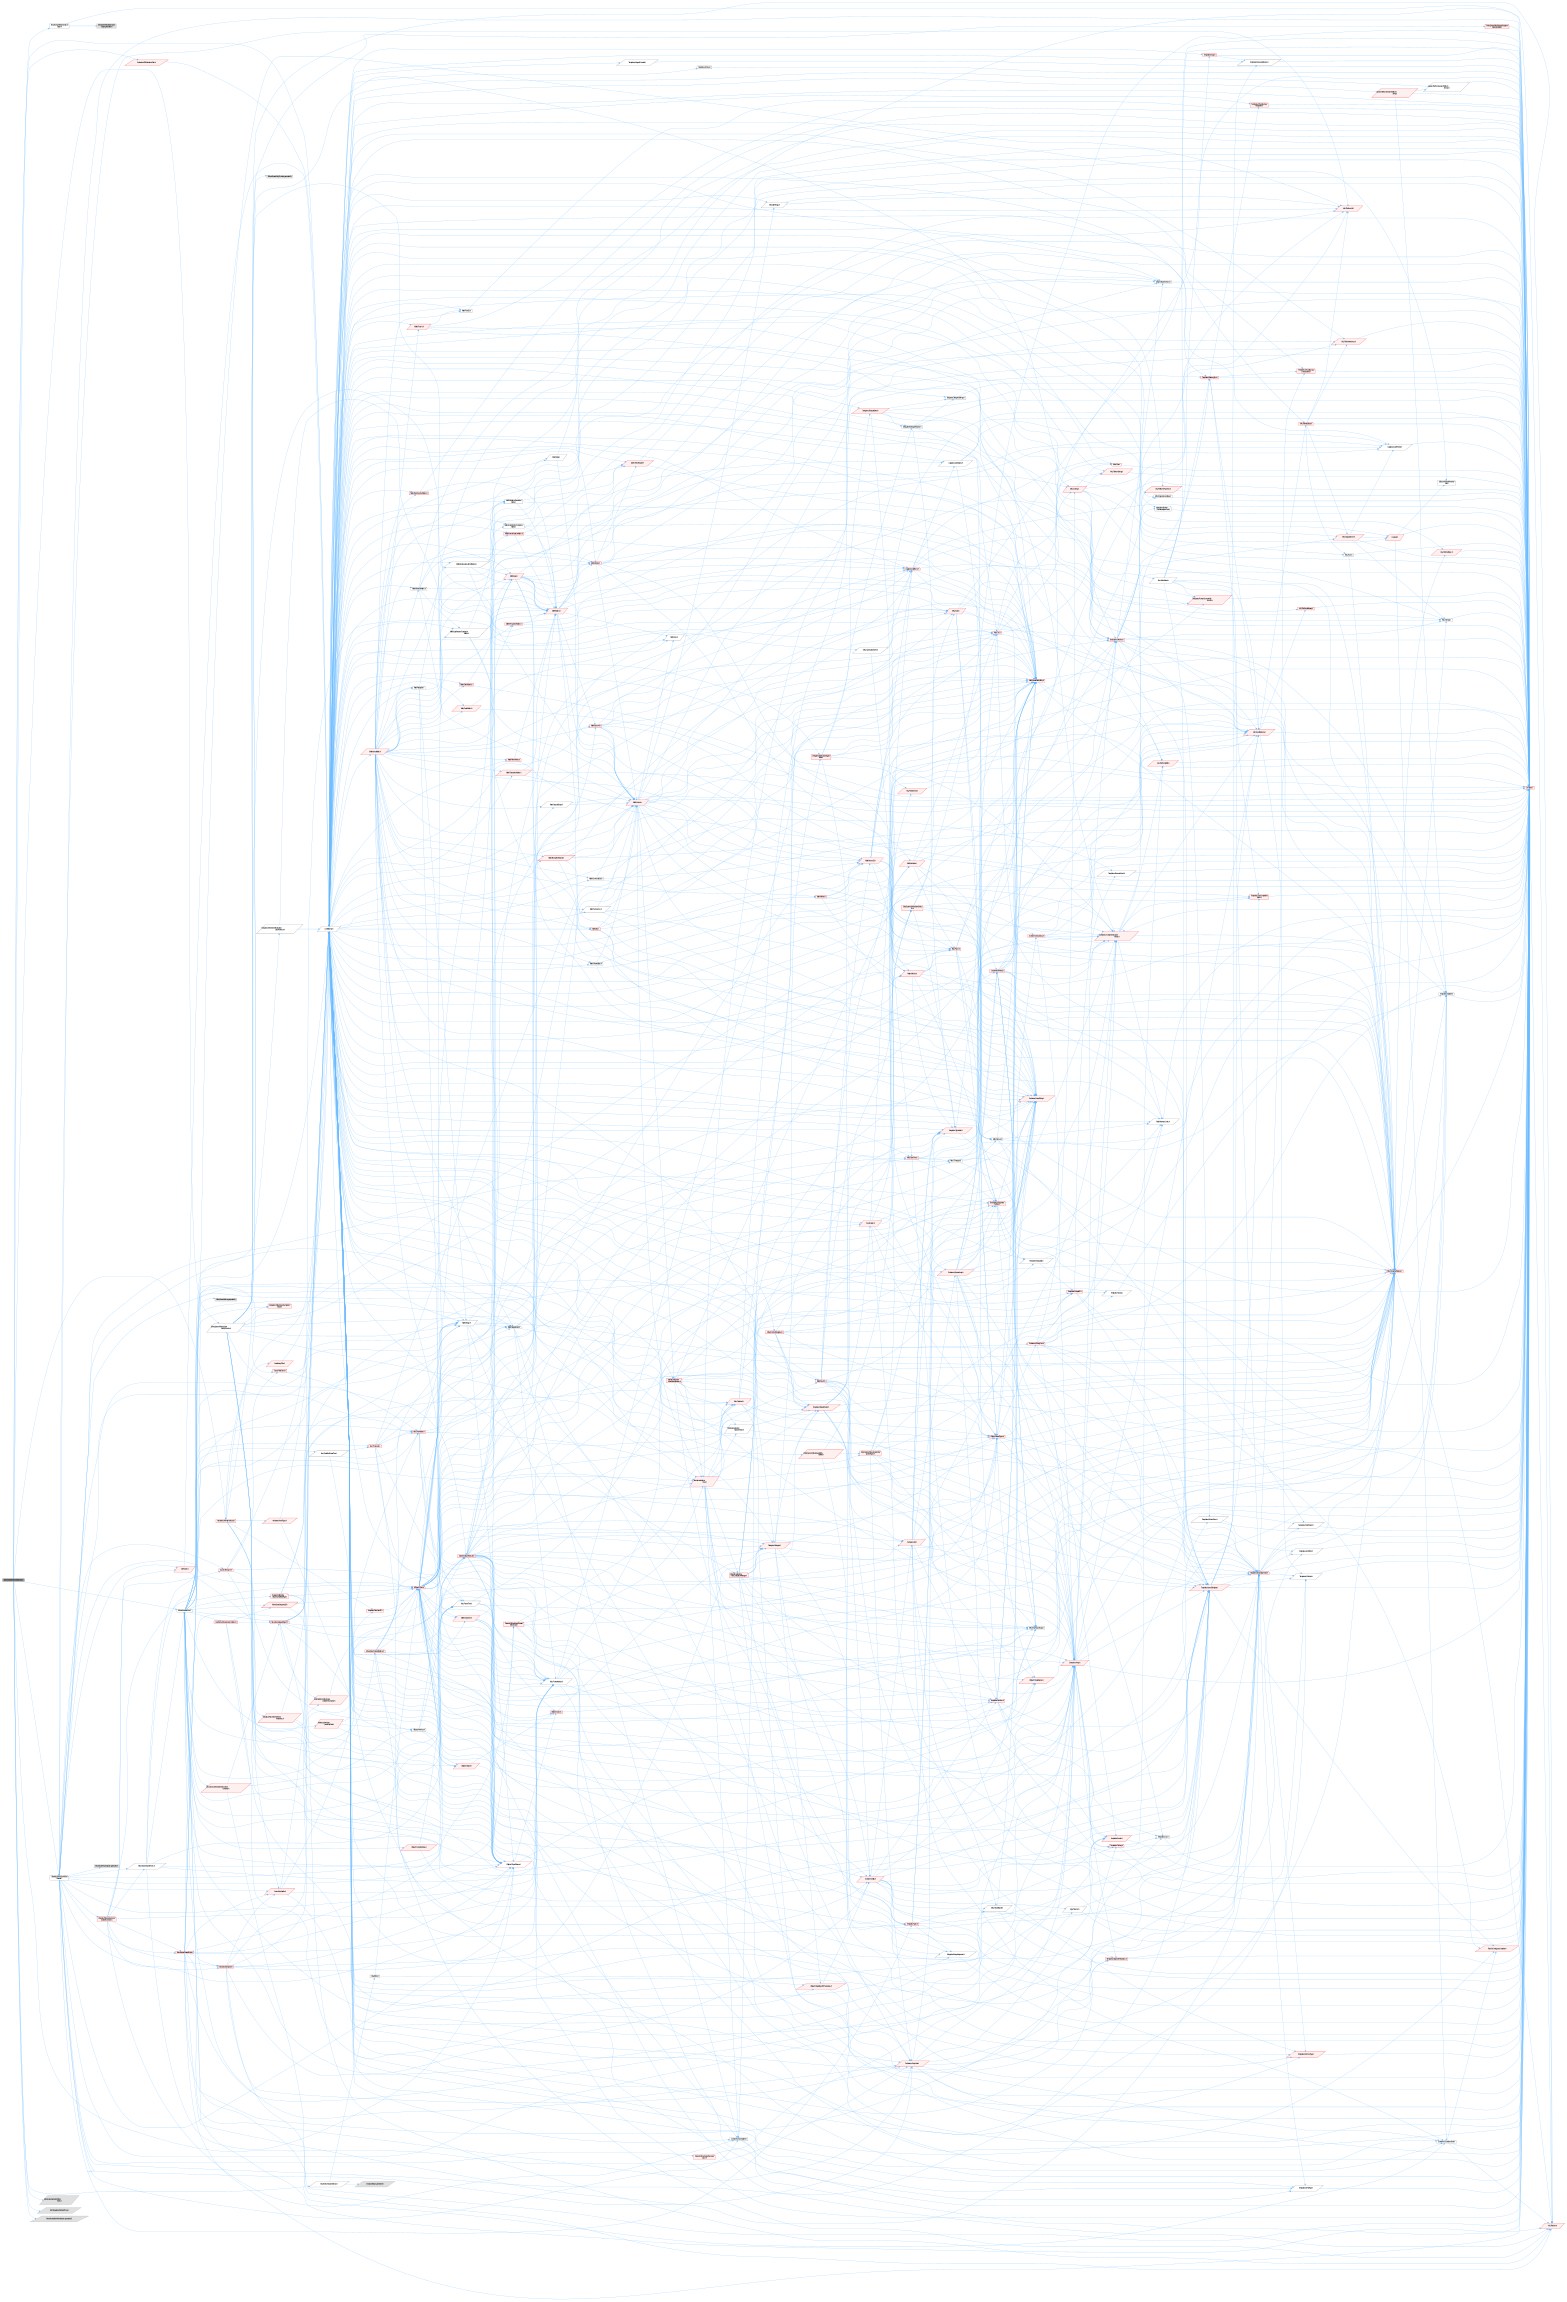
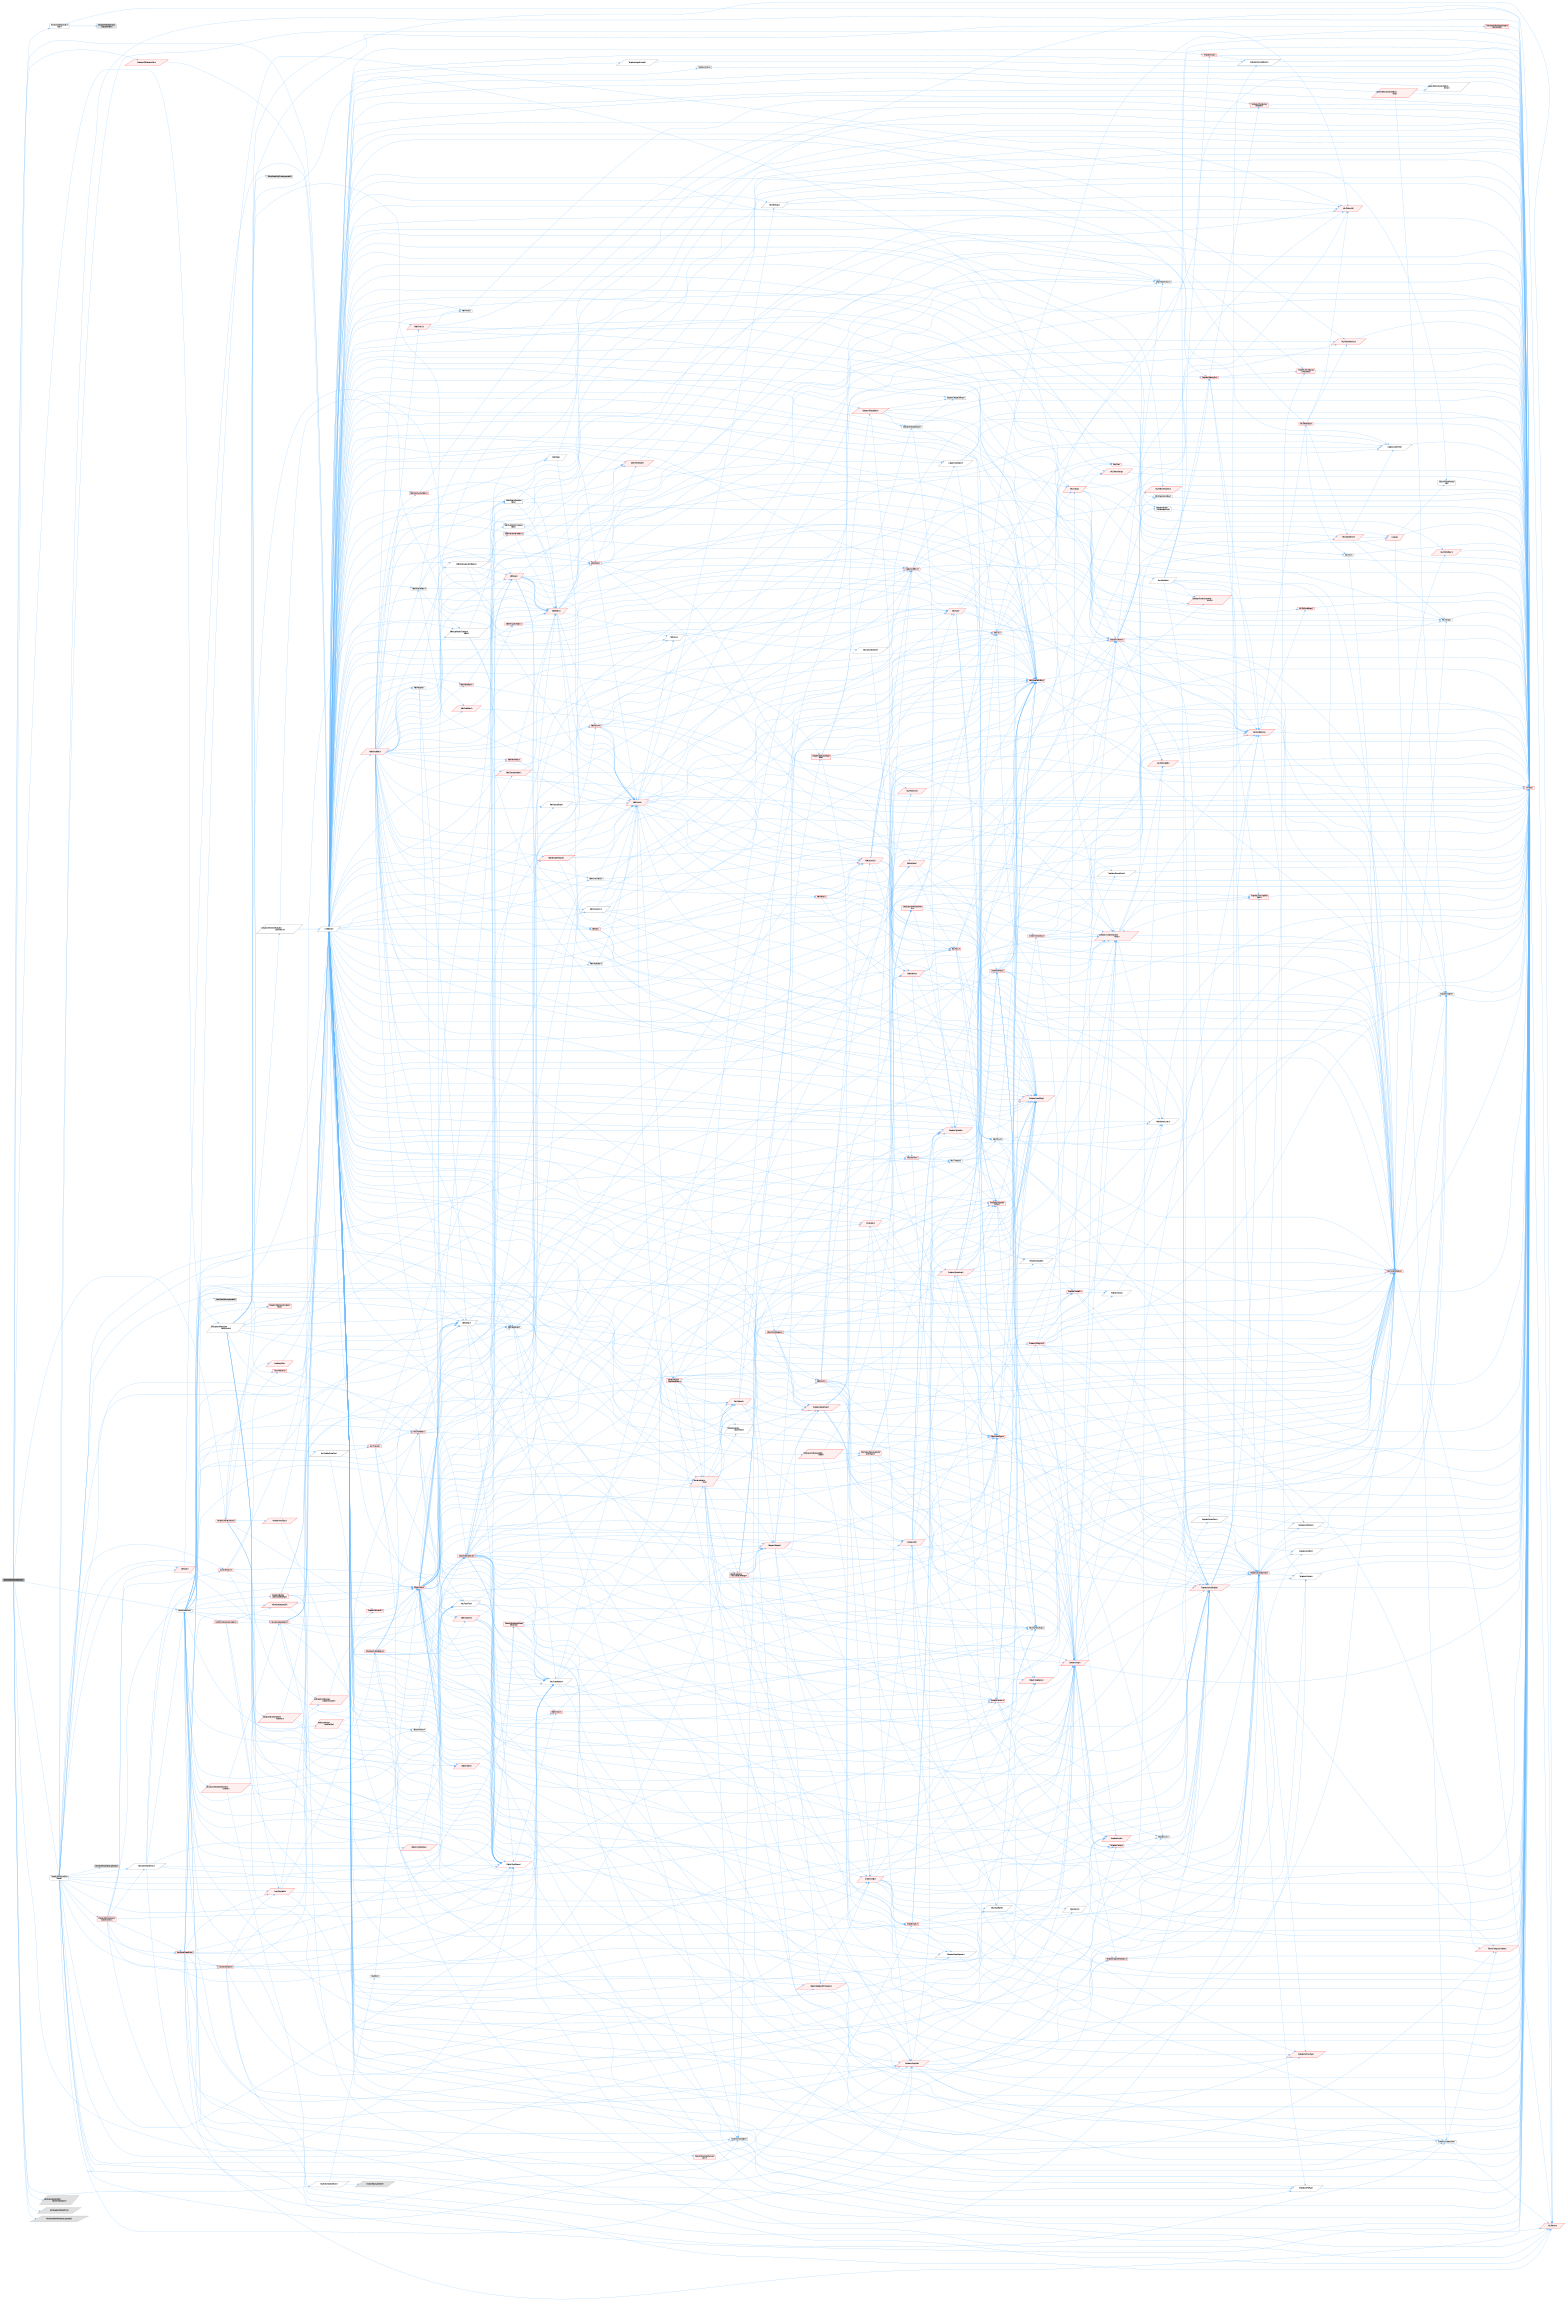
node "MovieSceneAnimationMixer Track.h": label "MovieSceneAnimationMixer Track.h" -> "MovieSceneAnimationMixer MovieSceneSequence.h"
